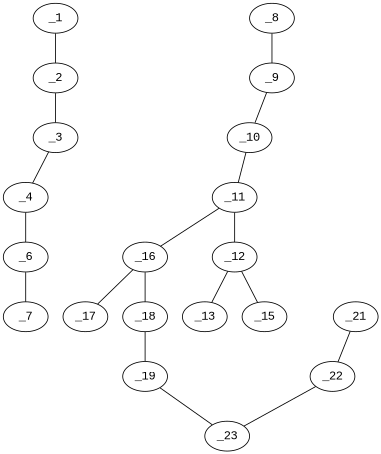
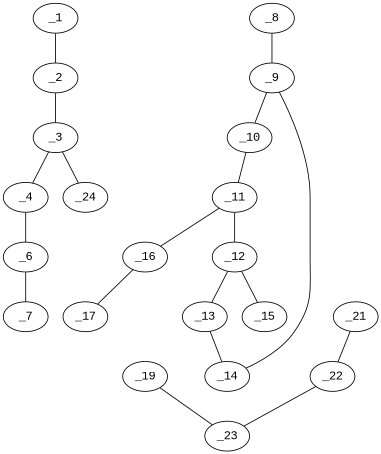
node "_24": added
node "_18": removed
node "_14": added
